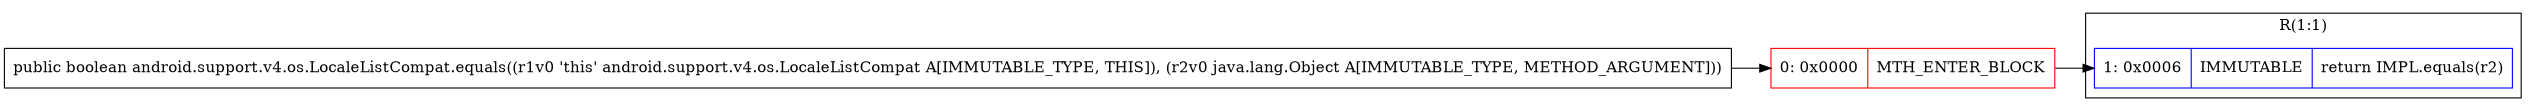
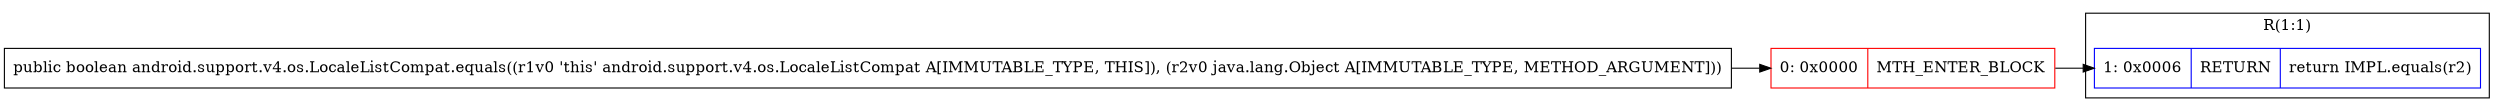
node "1: 0x0006": text "IMMUTABLE" -> "RETURN"
